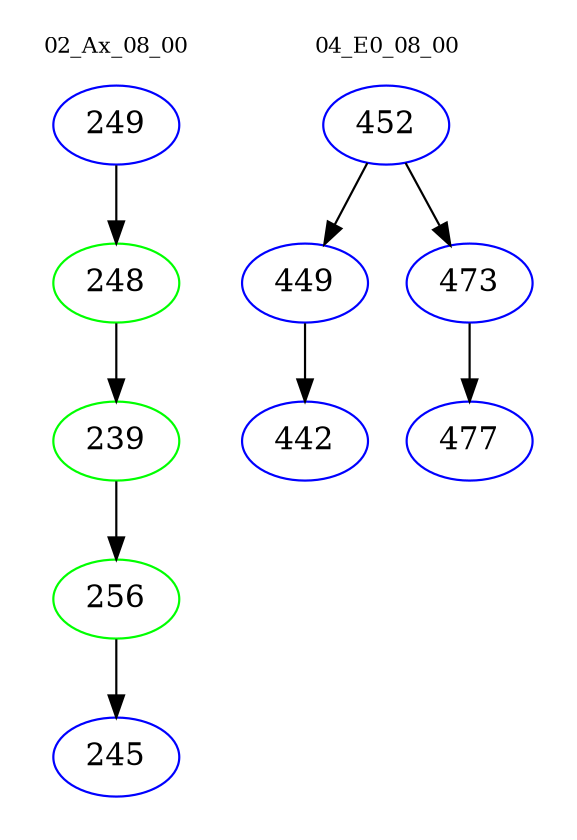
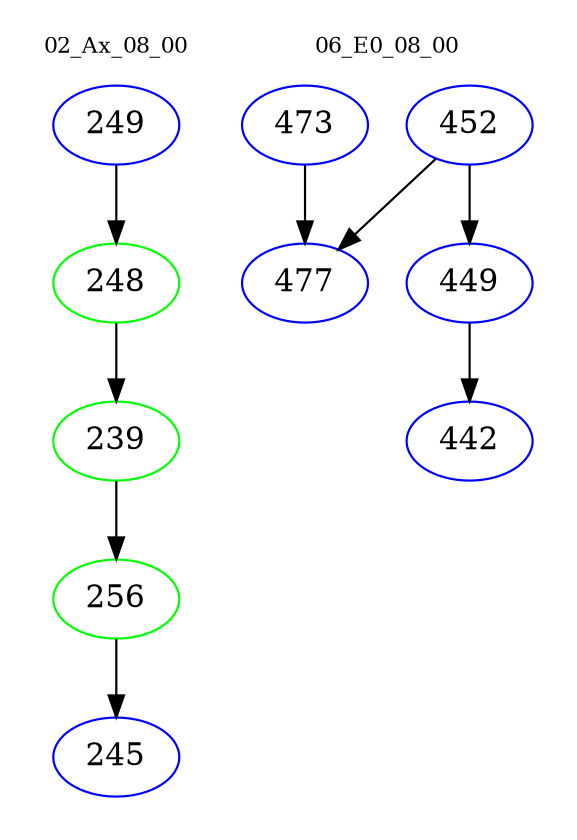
cluster "04_E0_08_00": label "04_E0_08_00" -> "06_E0_08_00"
edge "452" -> "473": now "452" -> "477"
